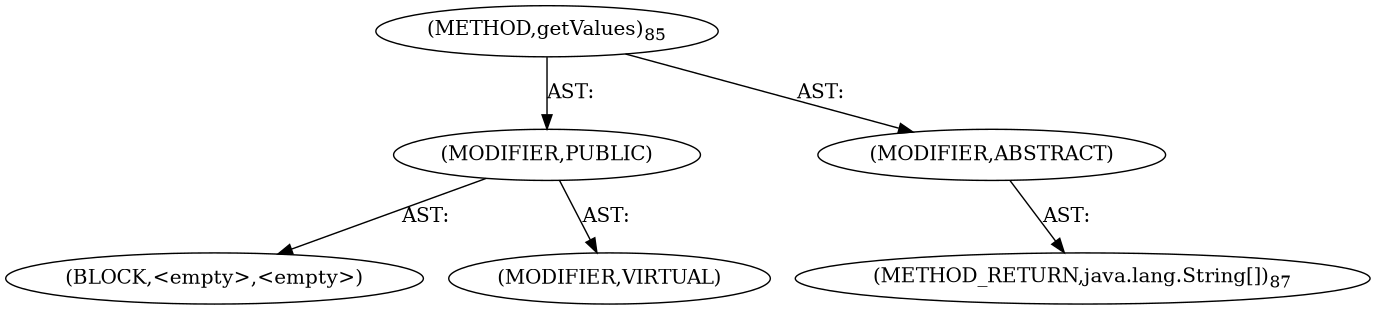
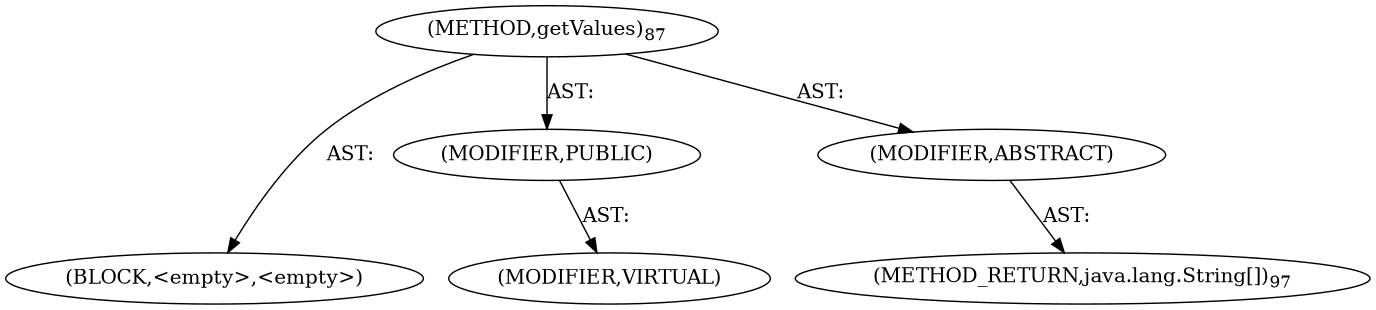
node "(METHOD,getValues)": text "85" -> "87"
edge "(MODIFIER,PUBLIC)" -> "(BLOCK,<empty>,<empty>)": now "(METHOD,getValues)" -> "(BLOCK,<empty>,<empty>)"
node "(METHOD_RETURN,java.lang.String[])": text "87" -> "97"
